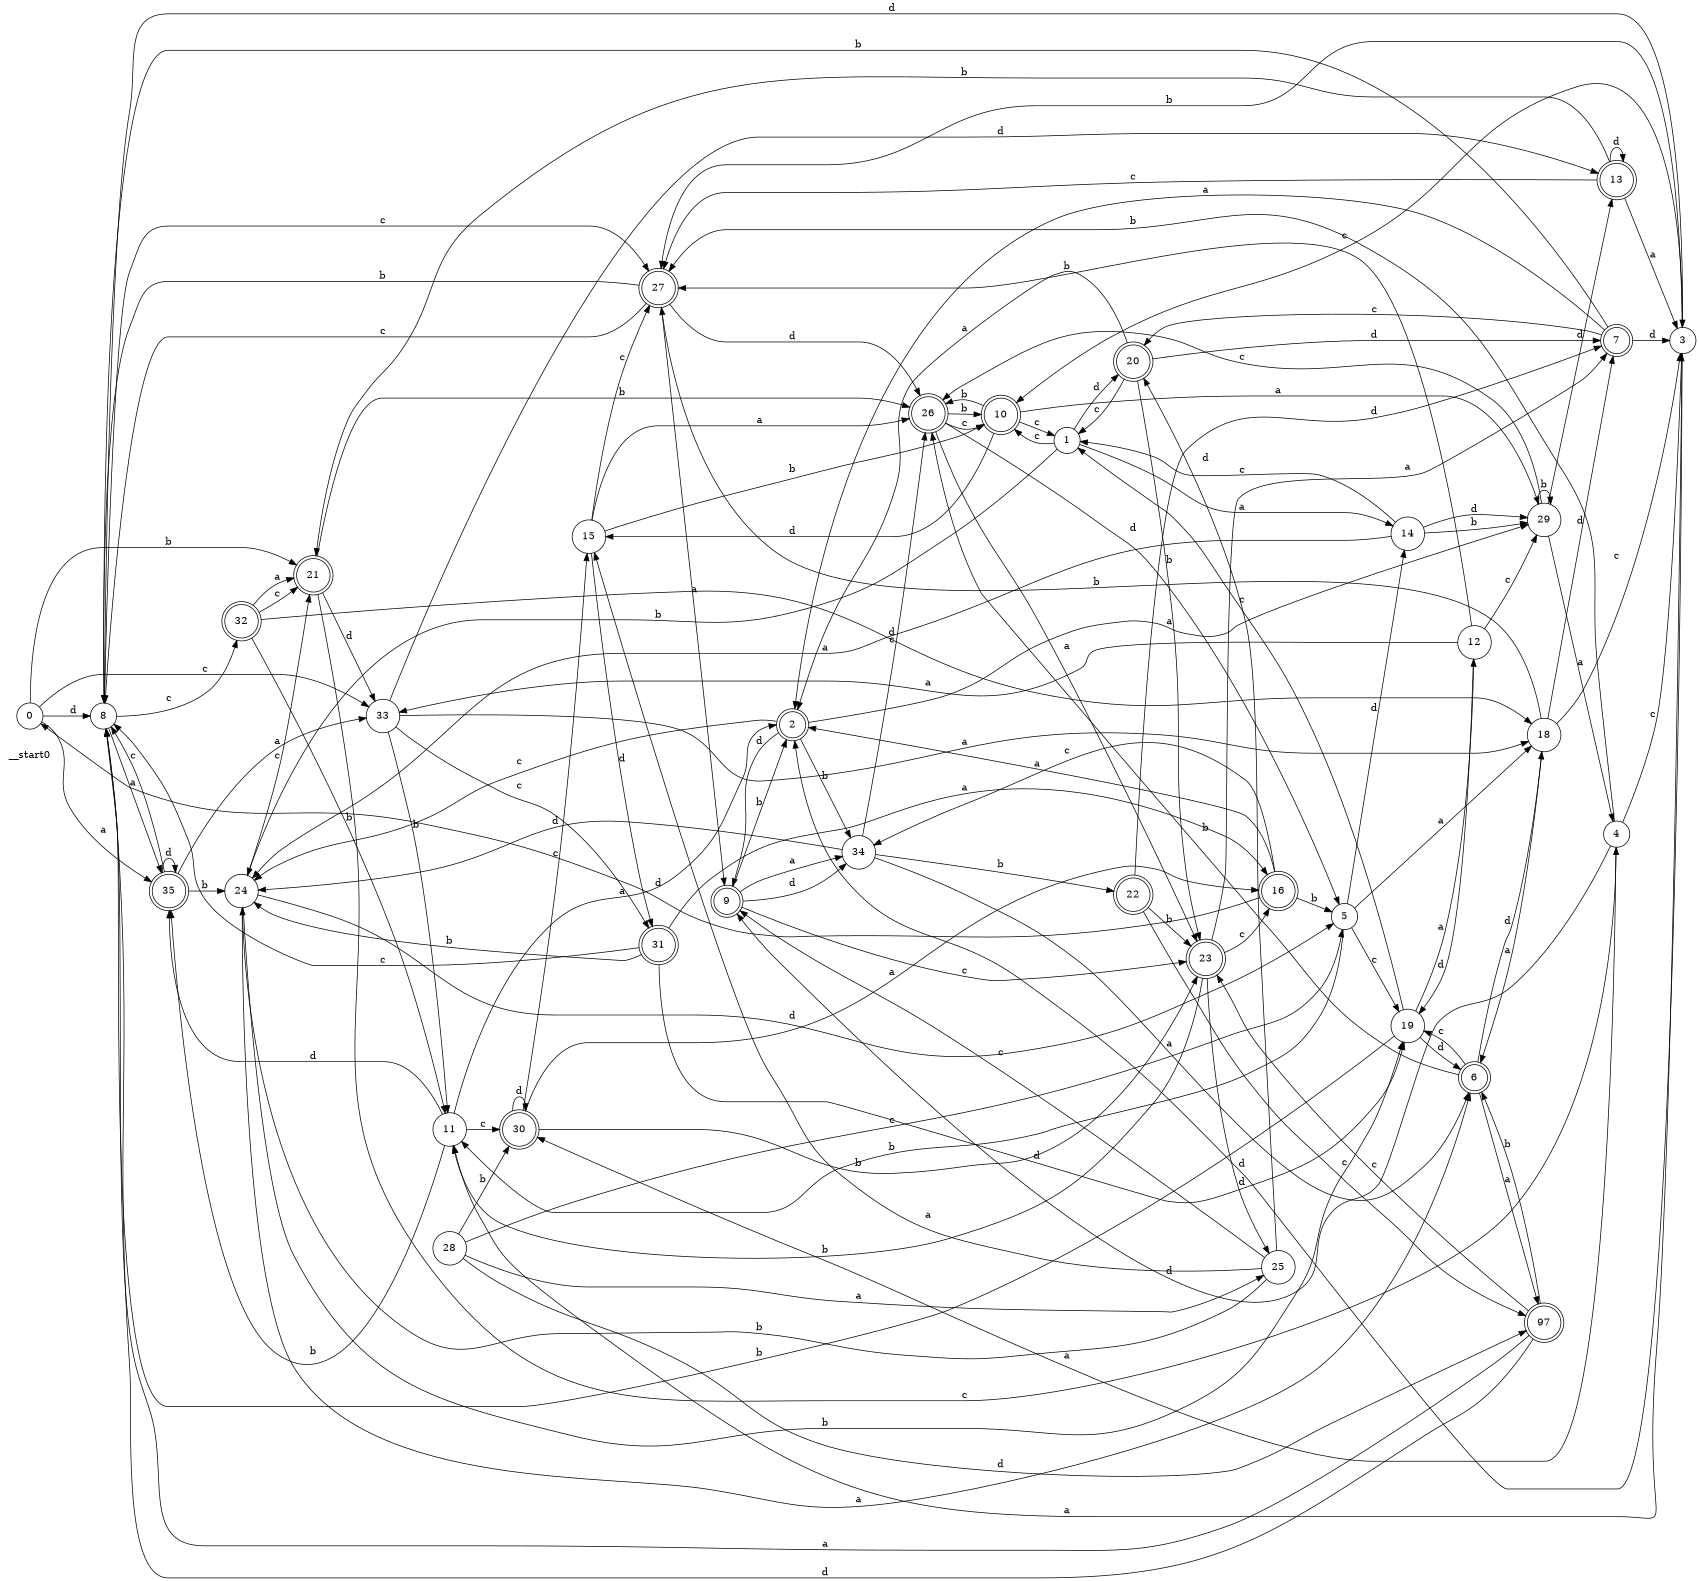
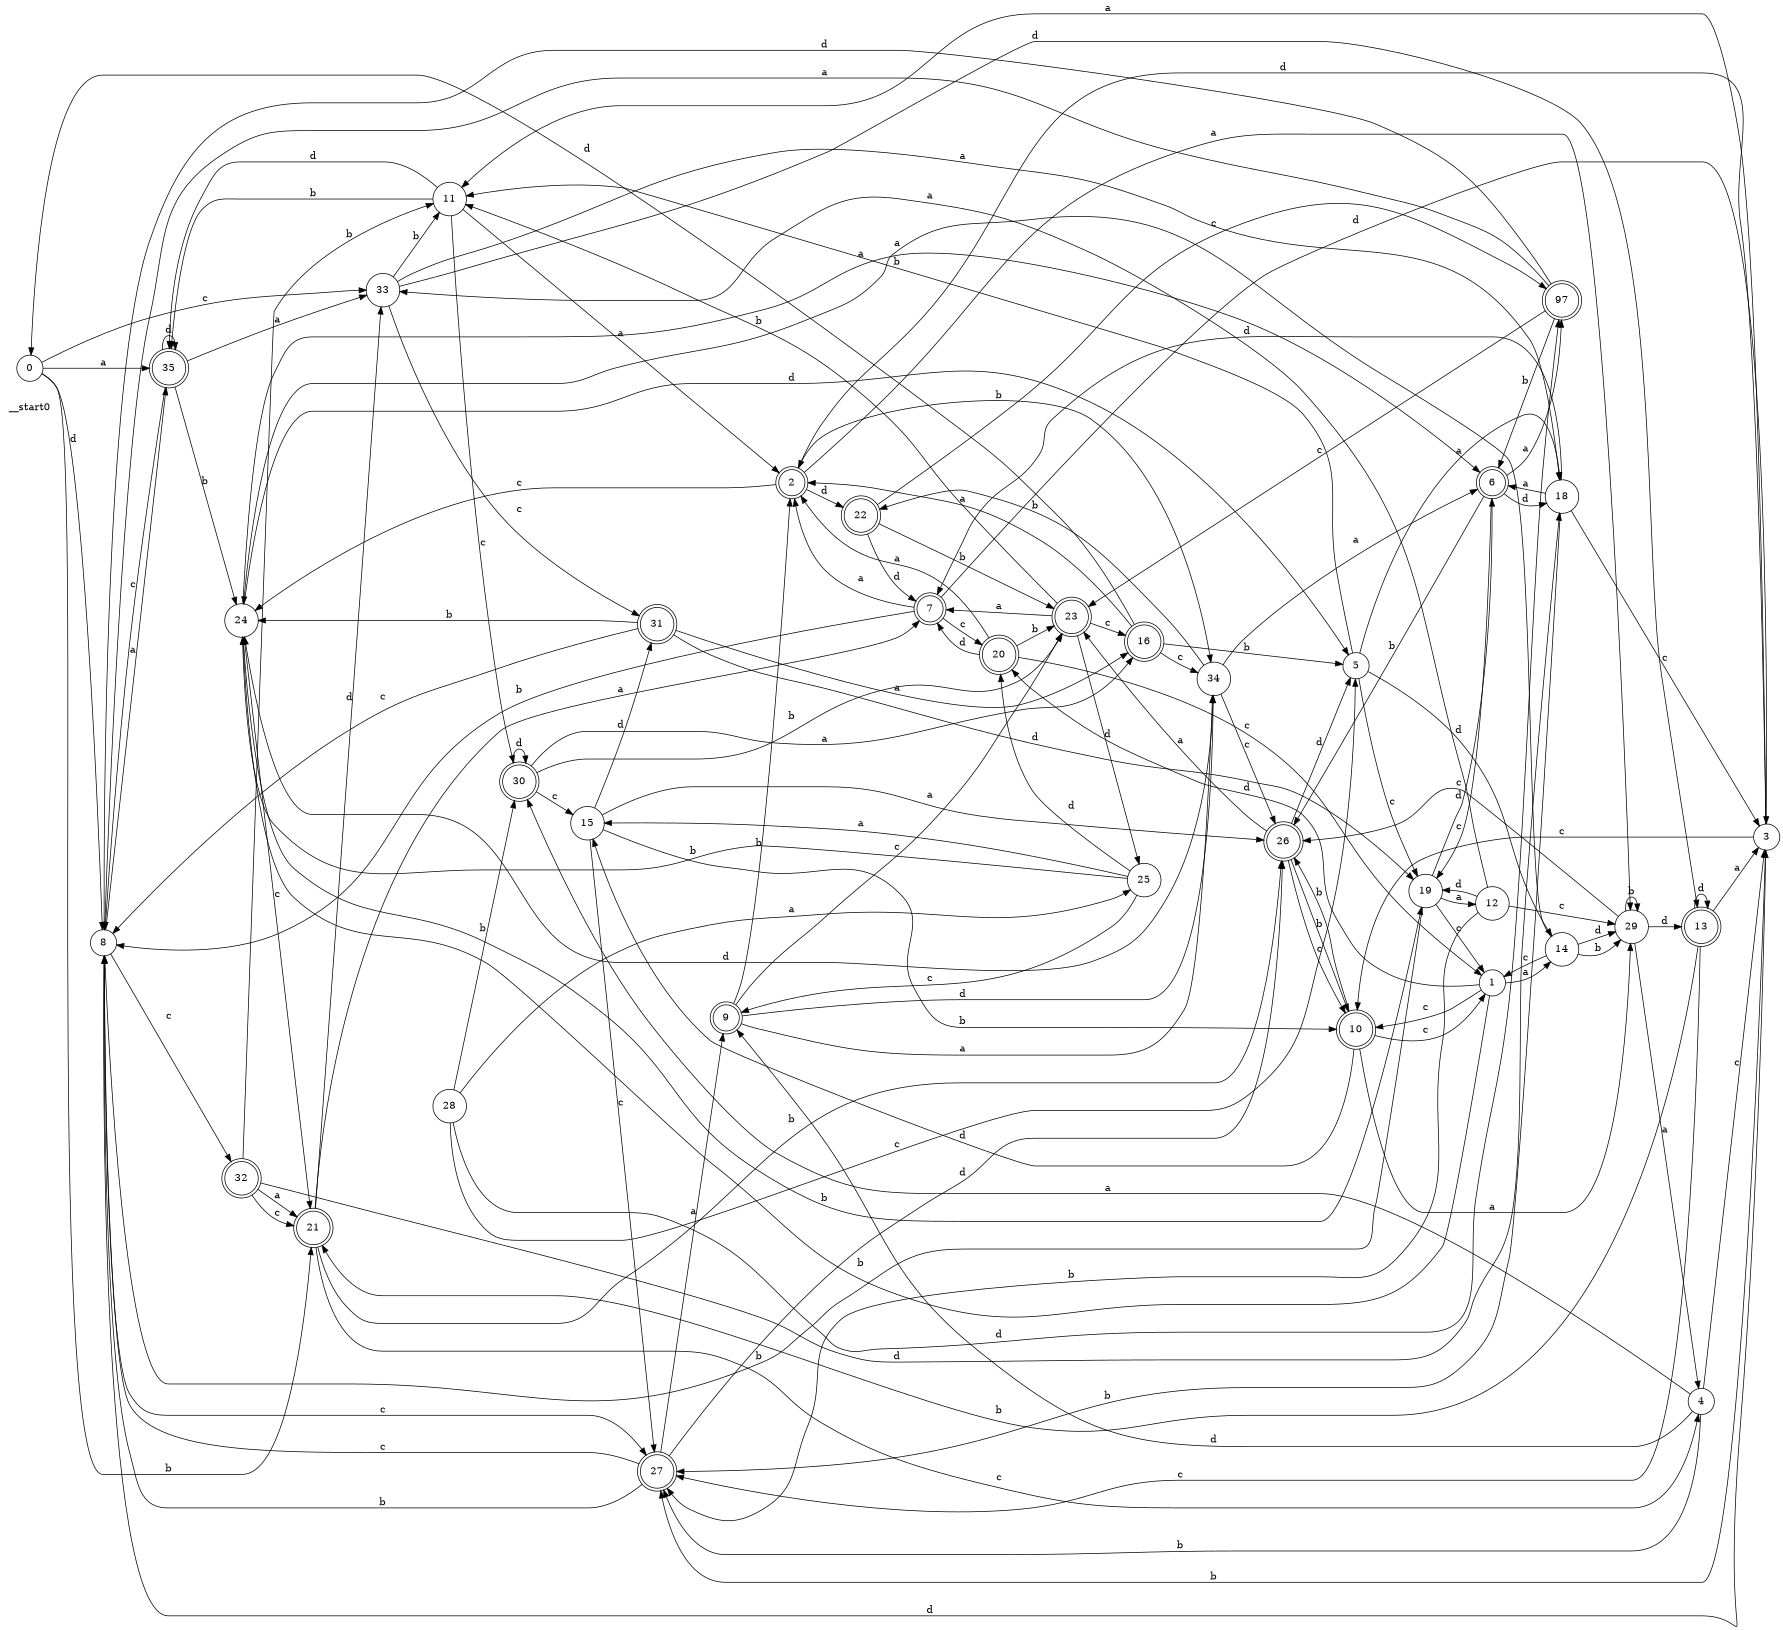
edge "21" -> "7": added, label "a"
edge "2" -> "9": now "2" -> "22"
